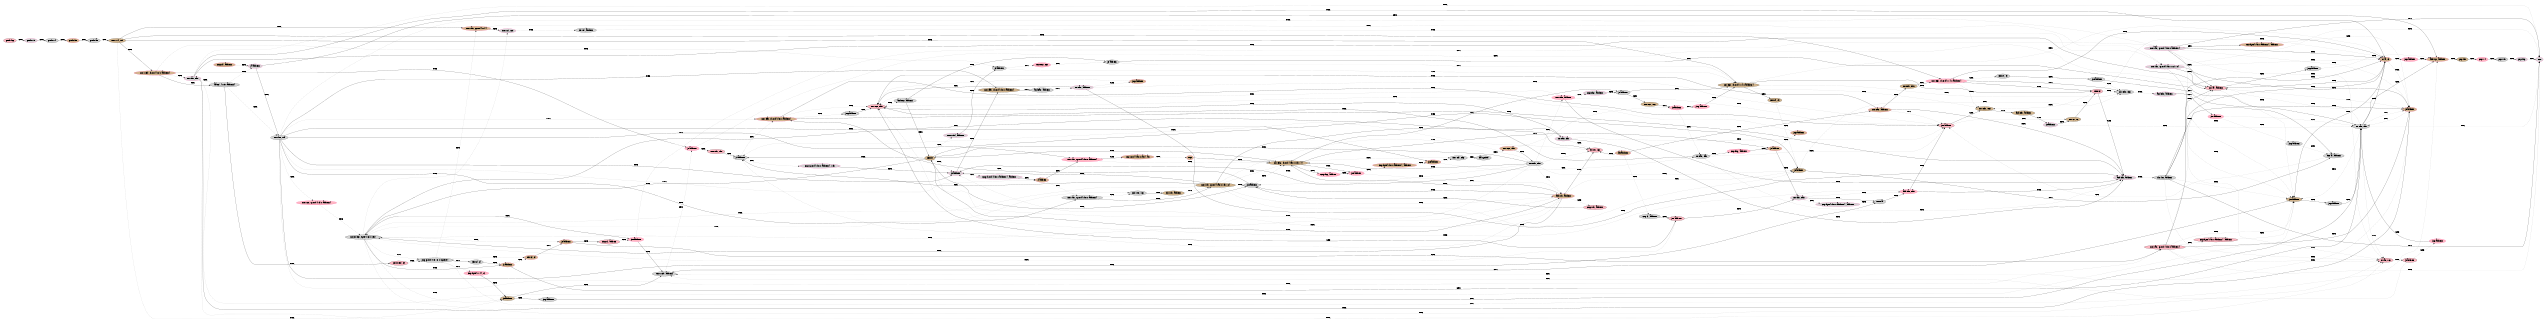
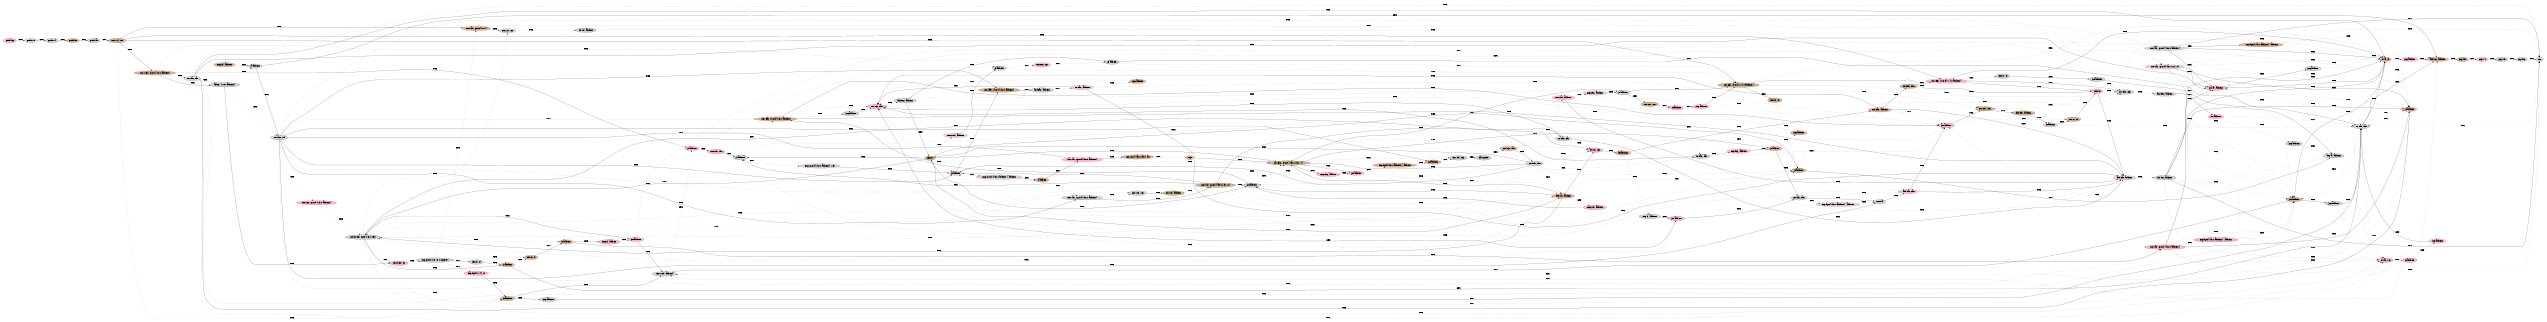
edge "jae address" -> "bt rdx , rcx": reversed
edge "movzx ecx , byte [ rcx + rdx ]" -> "jmp qword [ rsi * 8 + symbol ]": now "movzx ecx , byte [ rcx + rdx ]" -> "movzx esi , sil"
